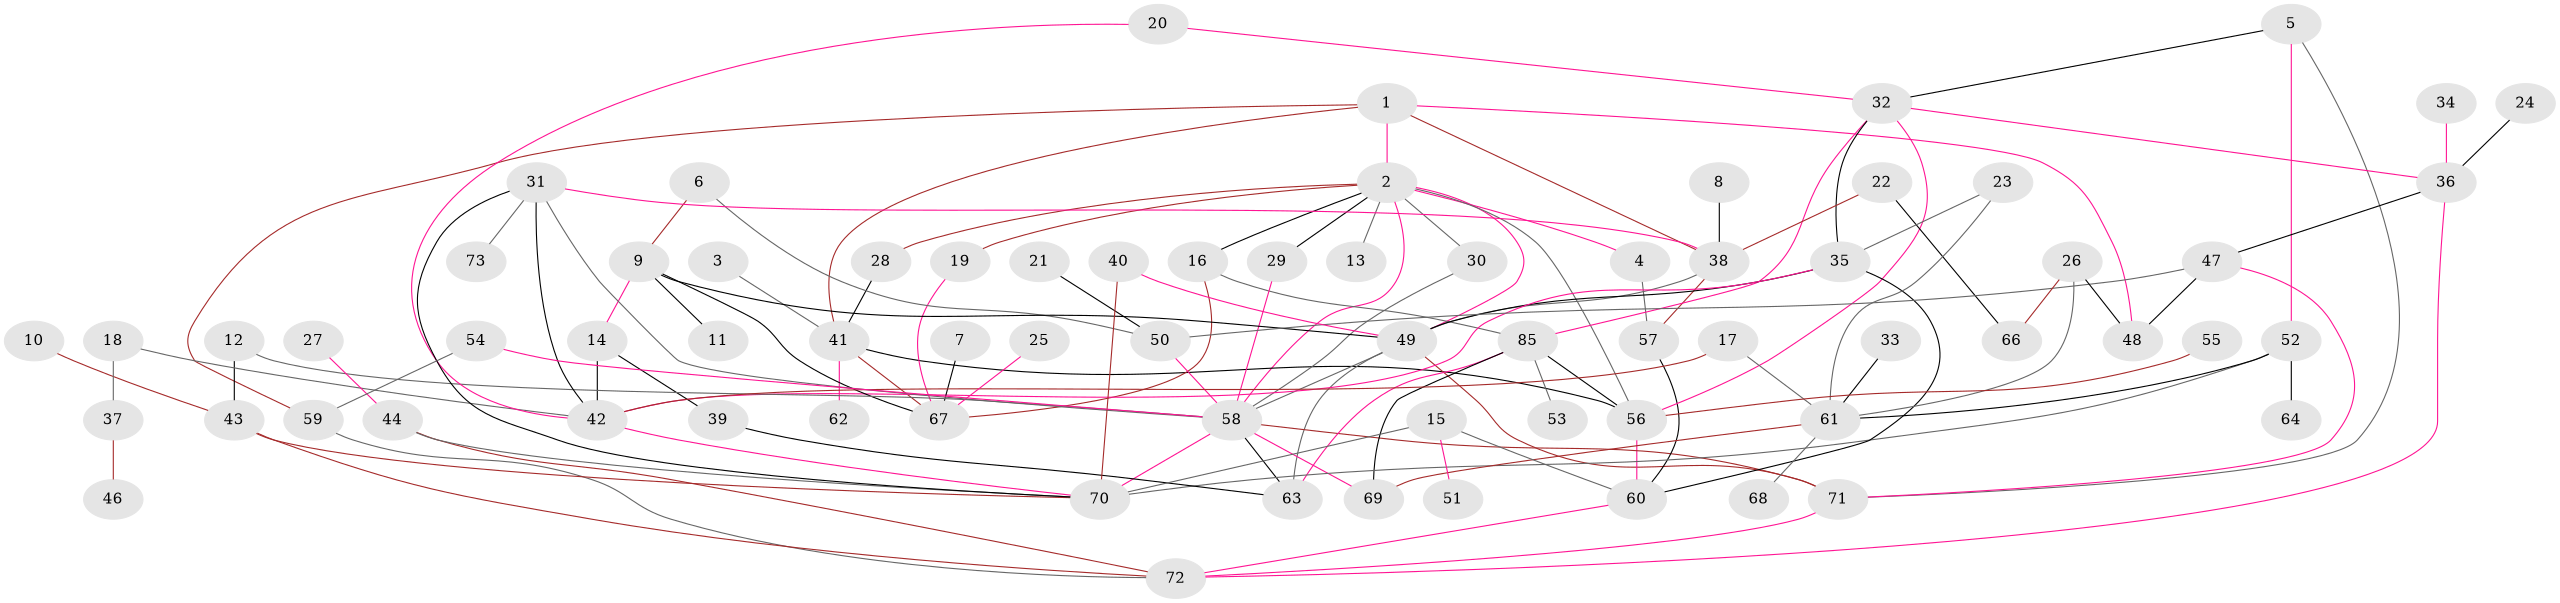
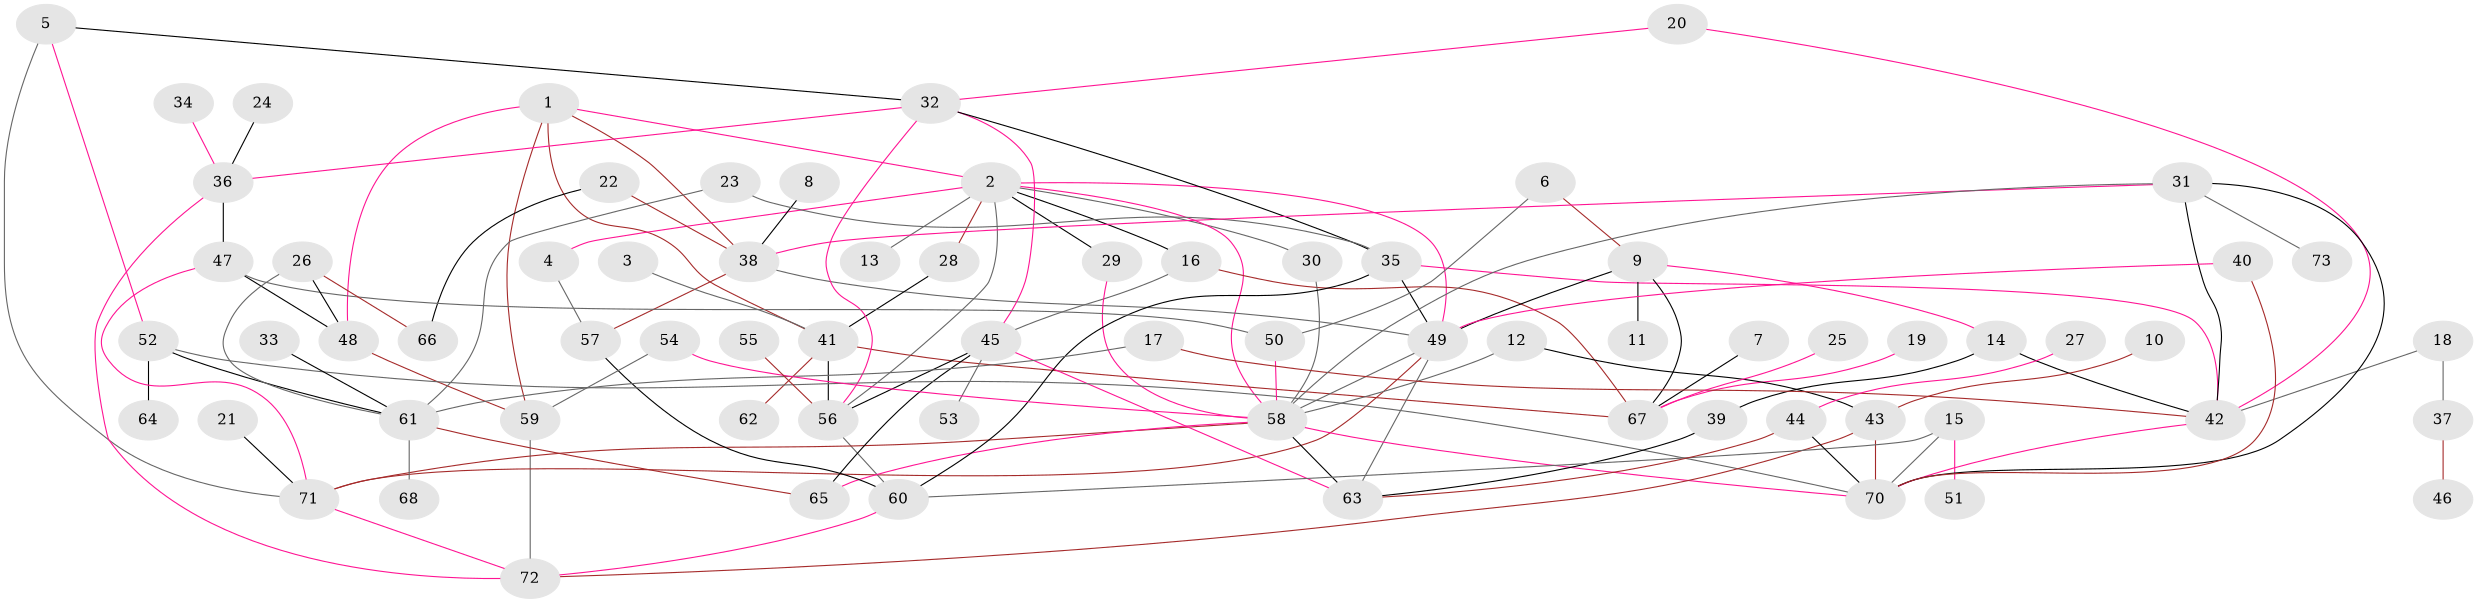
edge "2" -- "19": removed
edge "21" -- "50": now "21" -- "71"
node "85": label "85" -> "45"
edge "41" -- "62": color deeppink -> brown
edge "48" -- "59": added
edge "56" -- "60": color deeppink -> gray40
edge "44" -- "70": color gray40 -> black
node "69": label "69" -> "65"
edge "44" -- "72": now "44" -- "63"
